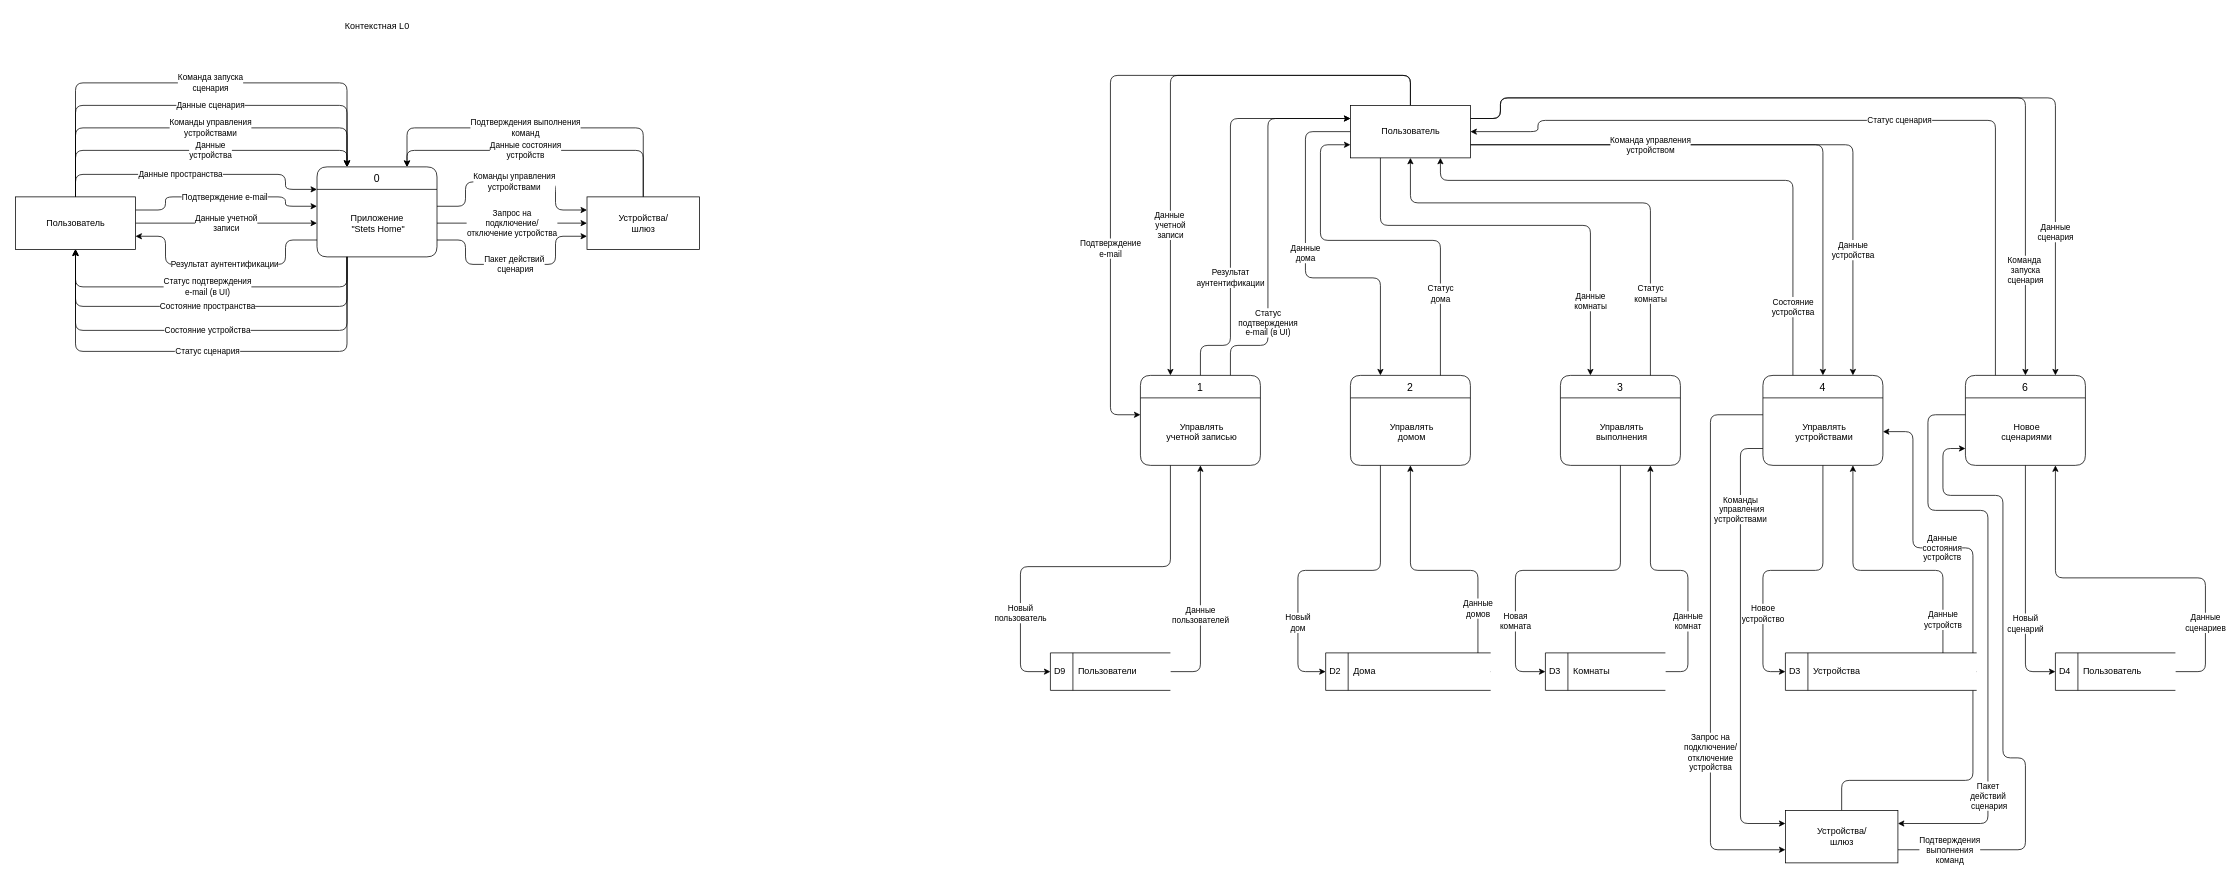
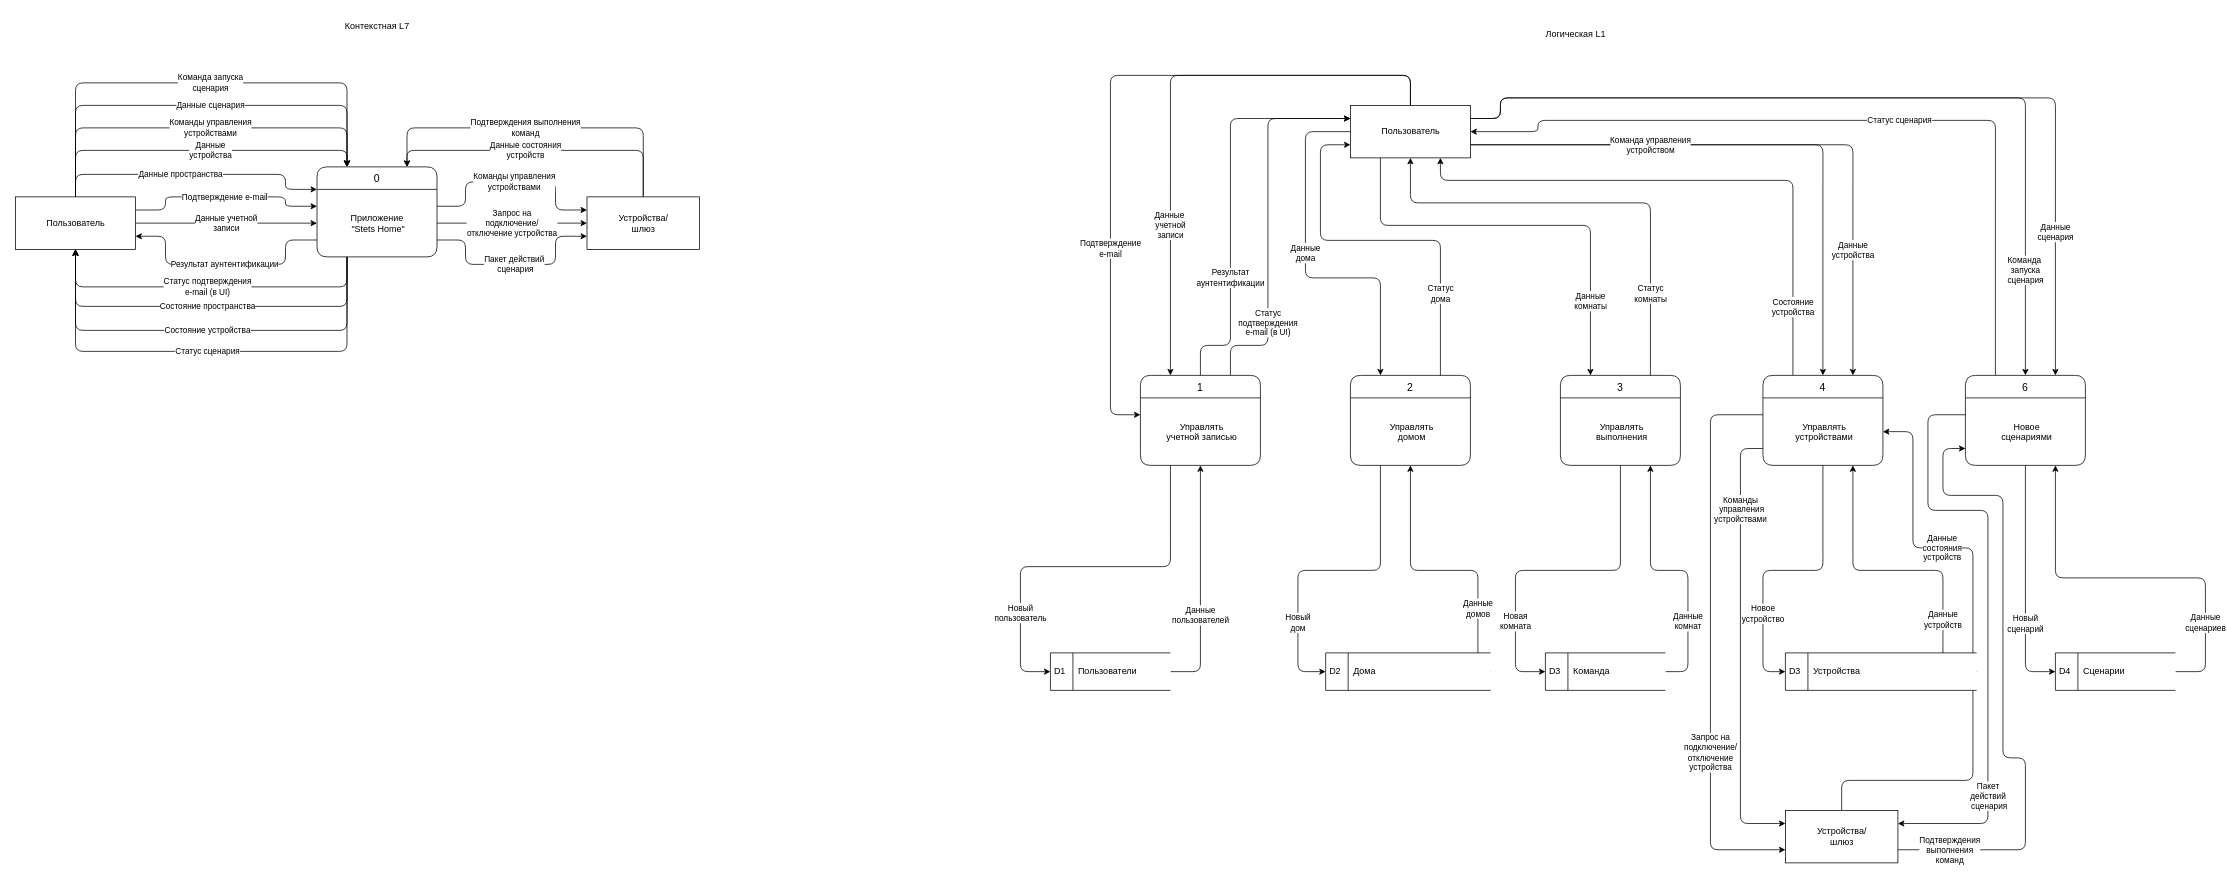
node "Контекстная L0": label "Контекстная L0" -> "Контекстная L7"
node "Логическая L1": added
node "D9 Пользователи": label "D9 Пользователи" -> "D1 Пользователи"
node "D3 Комнаты": label "D3 Комнаты" -> "D3 Команда"
node "D4 Пользователь": label "D4 Пользователь" -> "D4 Сценарии"
